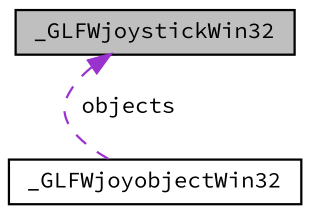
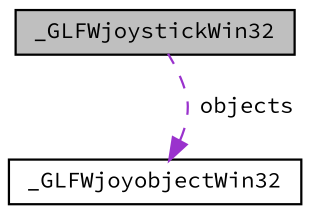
edge "_GLFWjoyobjectWin32" -> "_GLFWjoystickWin32": reversed
